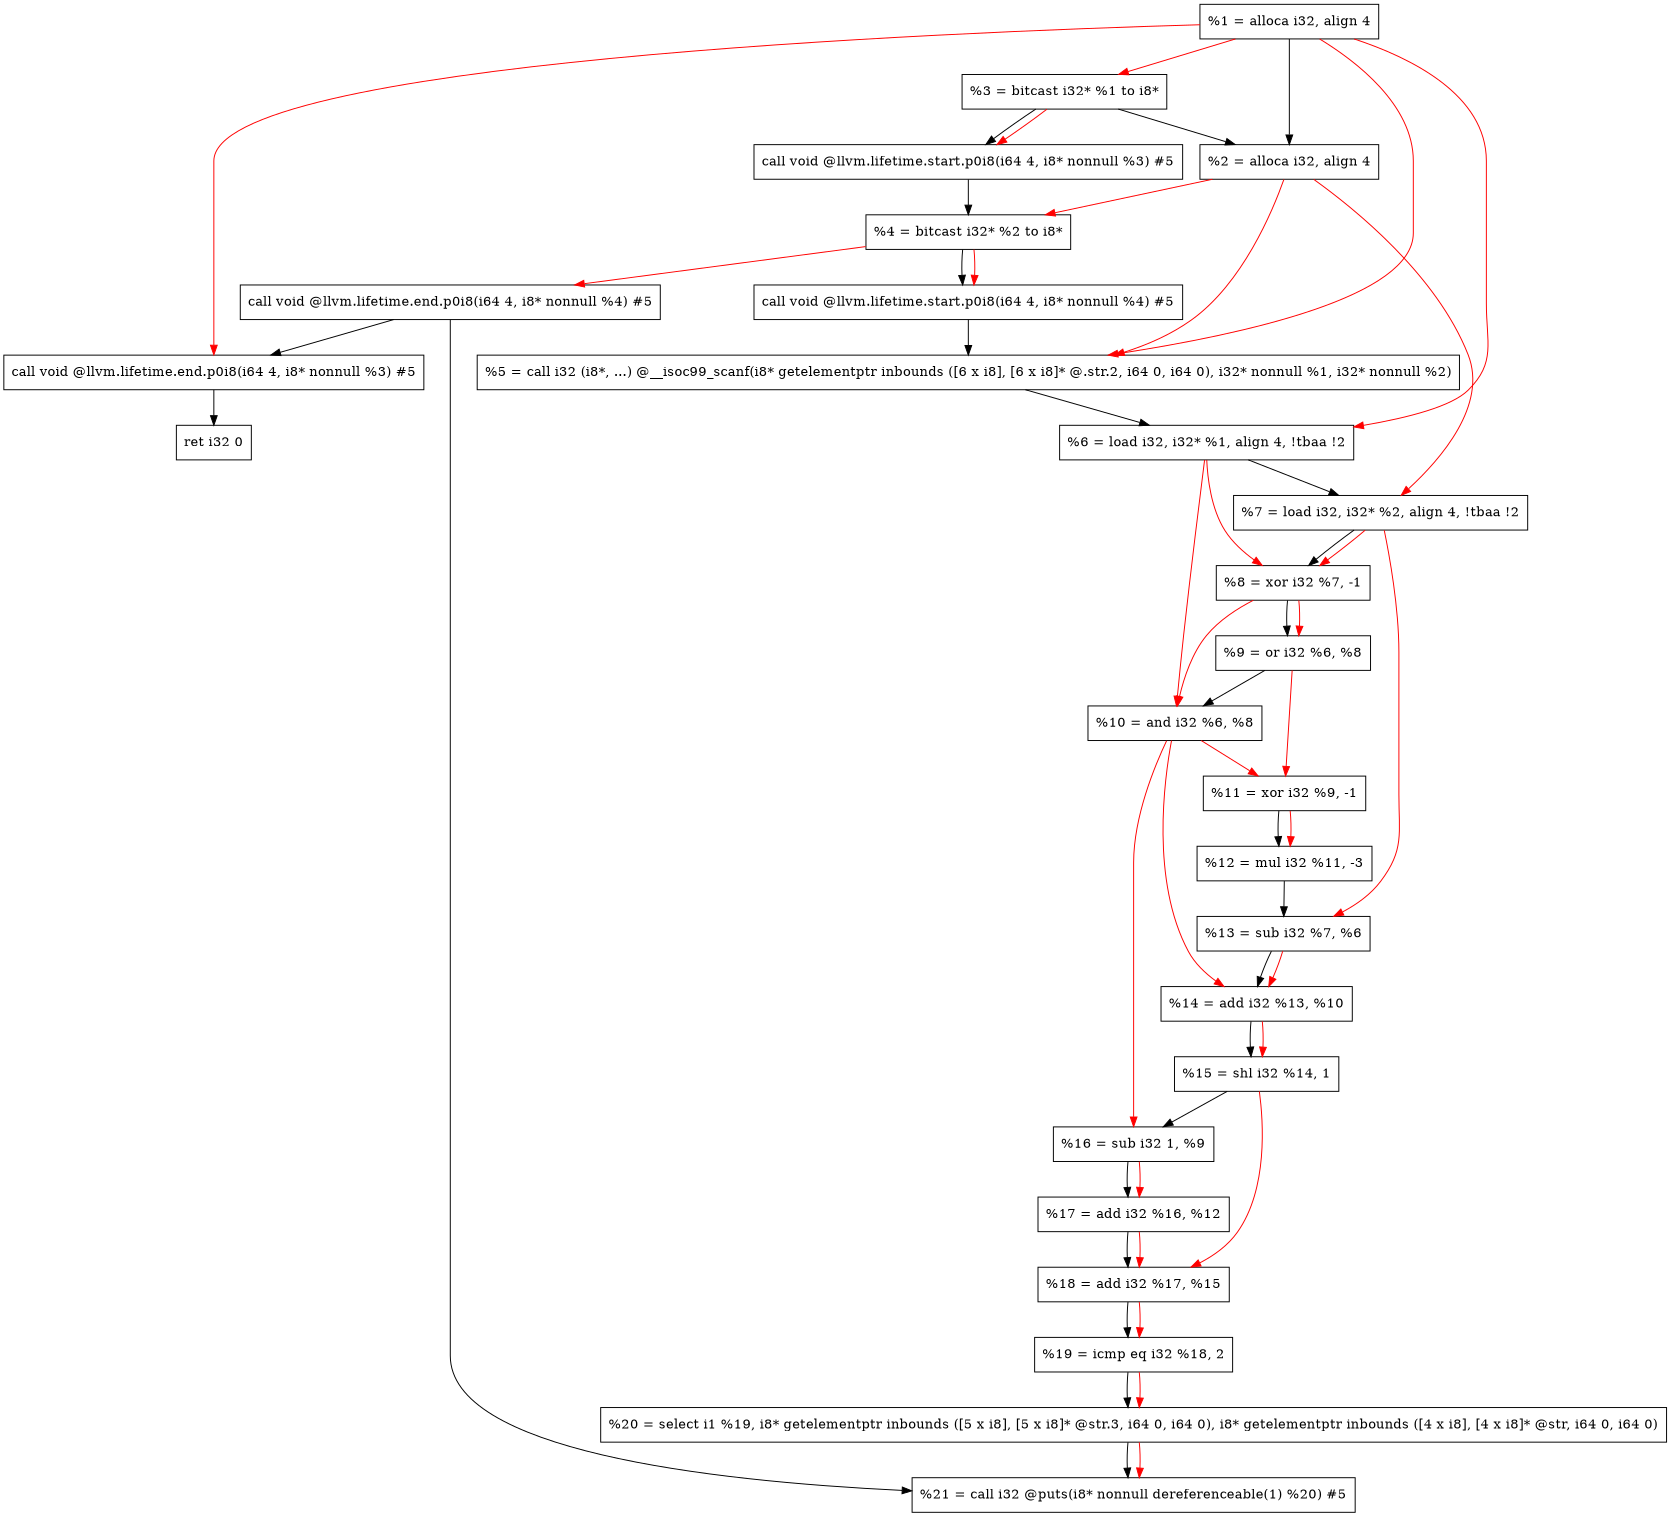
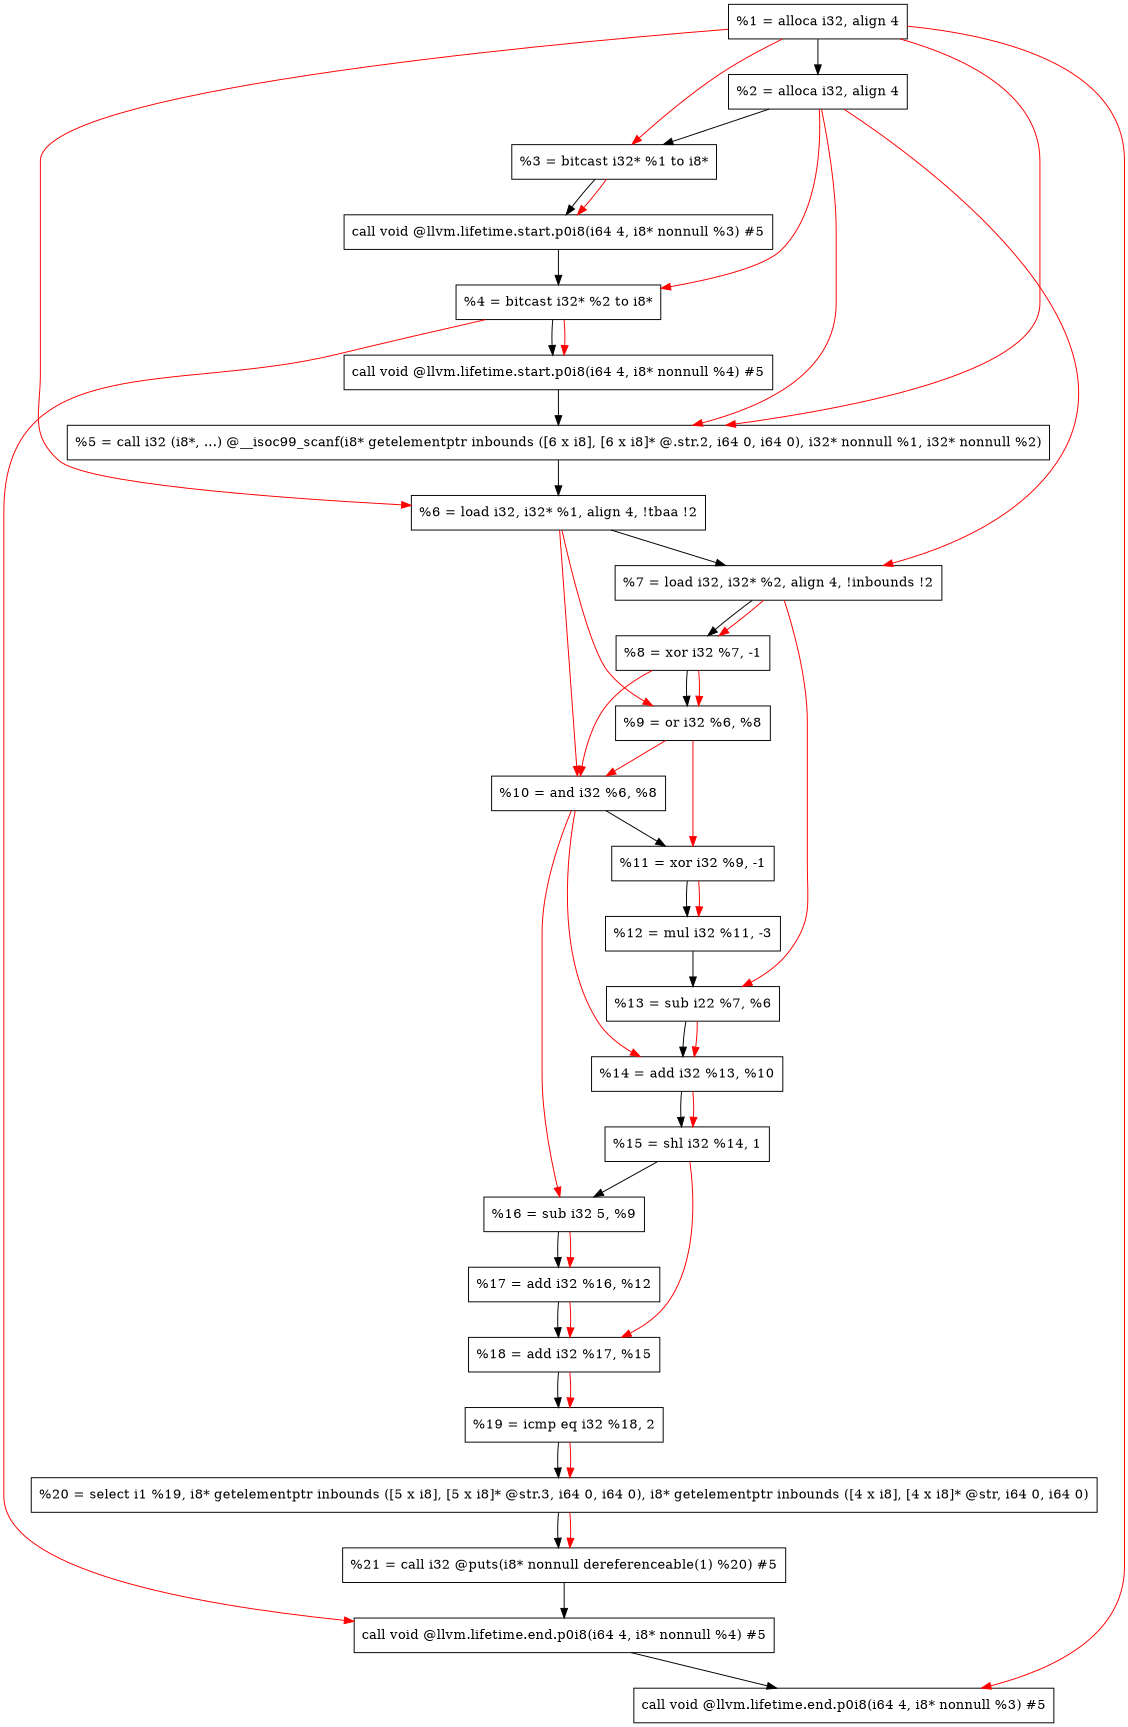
edge "%3 = bitcast i32* %1 to i8*" -> "%2 = alloca i32, align 4": reversed
node "ret i32 0": removed
node "%7 = load i32, i32* %2, align 4, !tbaa !2": label "%7 = load i32, i32* %2, align 4, !tbaa !2" -> "%7 = load i32, i32* %2, align 4, !inbounds !2"
edge "%6 = load i32, i32* %1, align 4, !tbaa !2" -> "%8 = xor i32 %7, -1": now "%6 = load i32, i32* %1, align 4, !tbaa !2" -> "%9 = or i32 %6, %8"
edge "%9 = or i32 %6, %8" -> "%10 = and i32 %6, %8": color black -> red
edge "%10 = and i32 %6, %8" -> "%11 = xor i32 %9, -1": color red -> black
node "%13 = sub i32 %7, %6": label "%13 = sub i32 %7, %6" -> "%13 = sub i22 %7, %6"
edge "call void @llvm.lifetime.end.p0i8(i64 4, i8* nonnull %4) #5" -> "%21 = call i32 @puts(i8* nonnull dereferenceable(1) %20) #5": reversed
node "%16 = sub i32 1, %9": label "%16 = sub i32 1, %9" -> "%16 = sub i32 5, %9"
